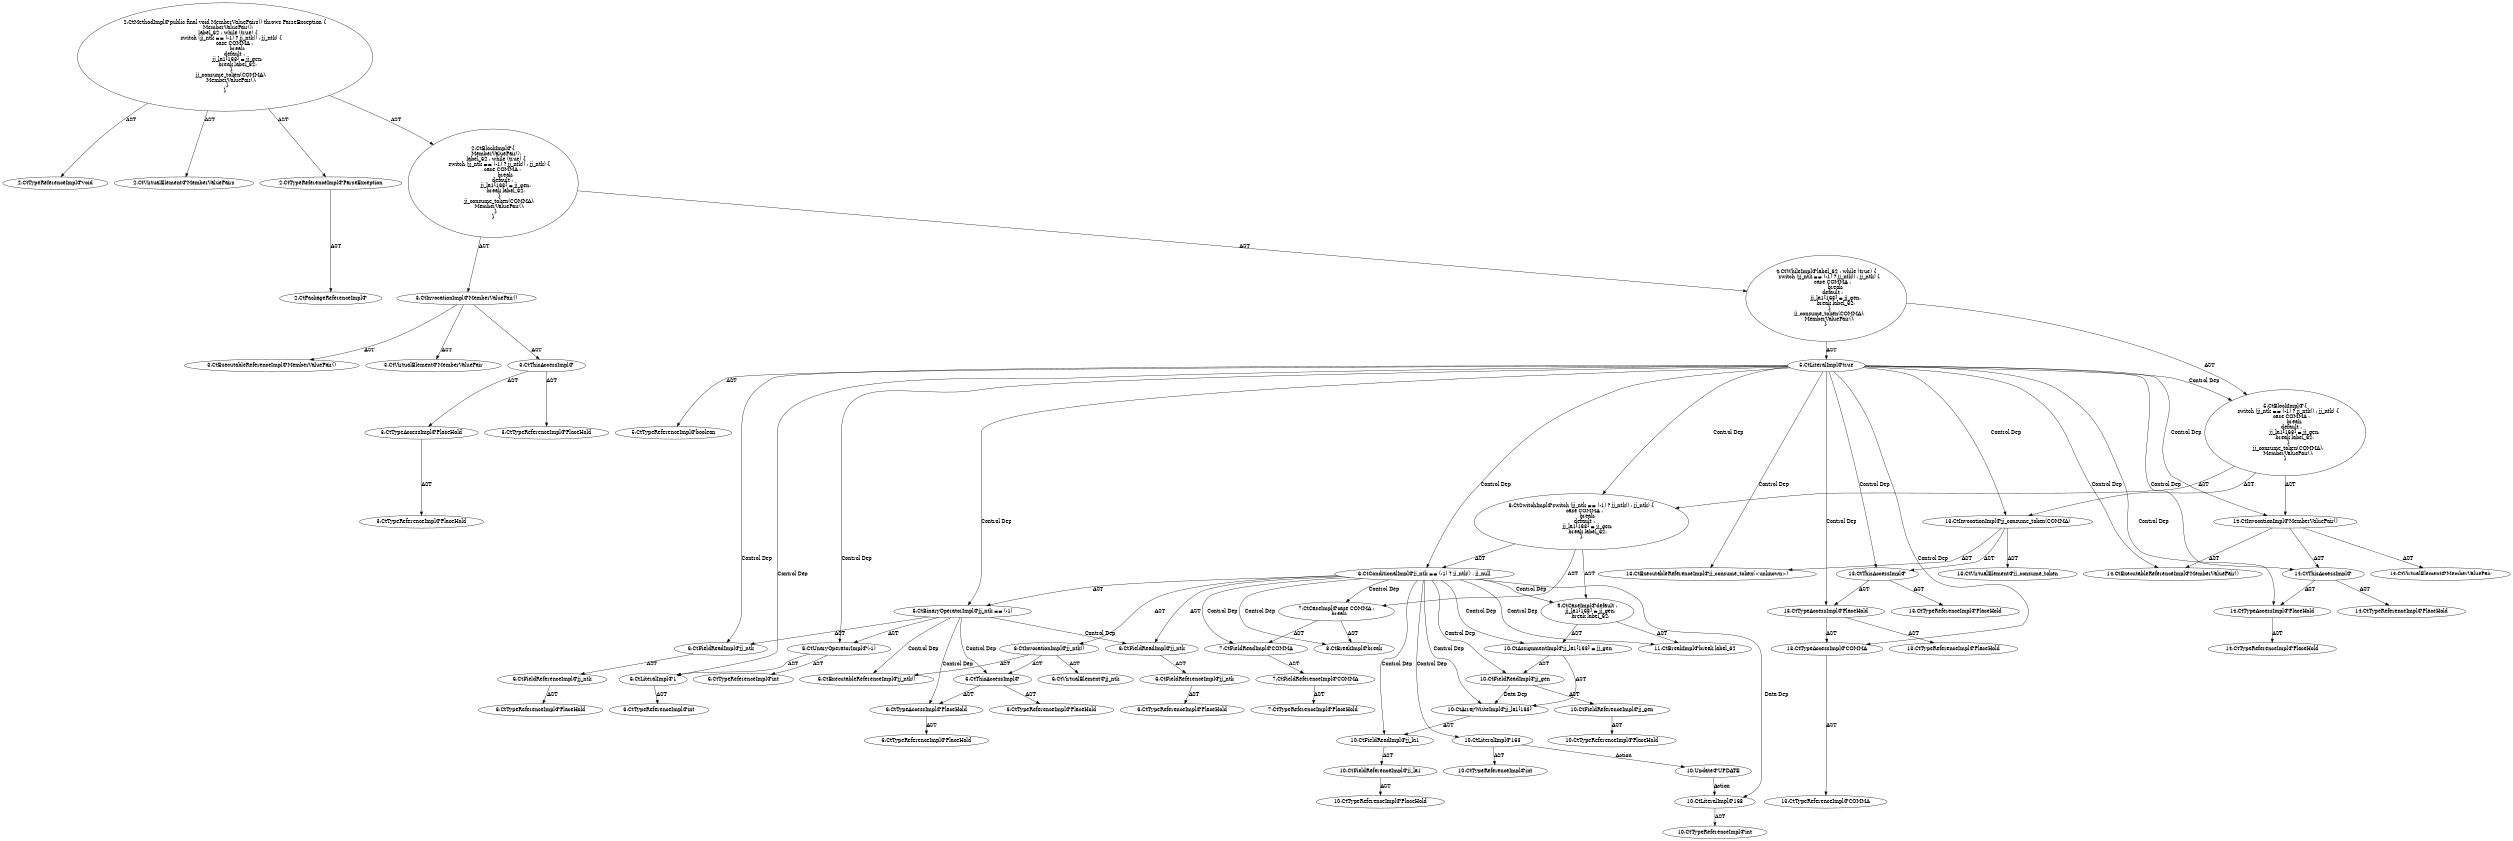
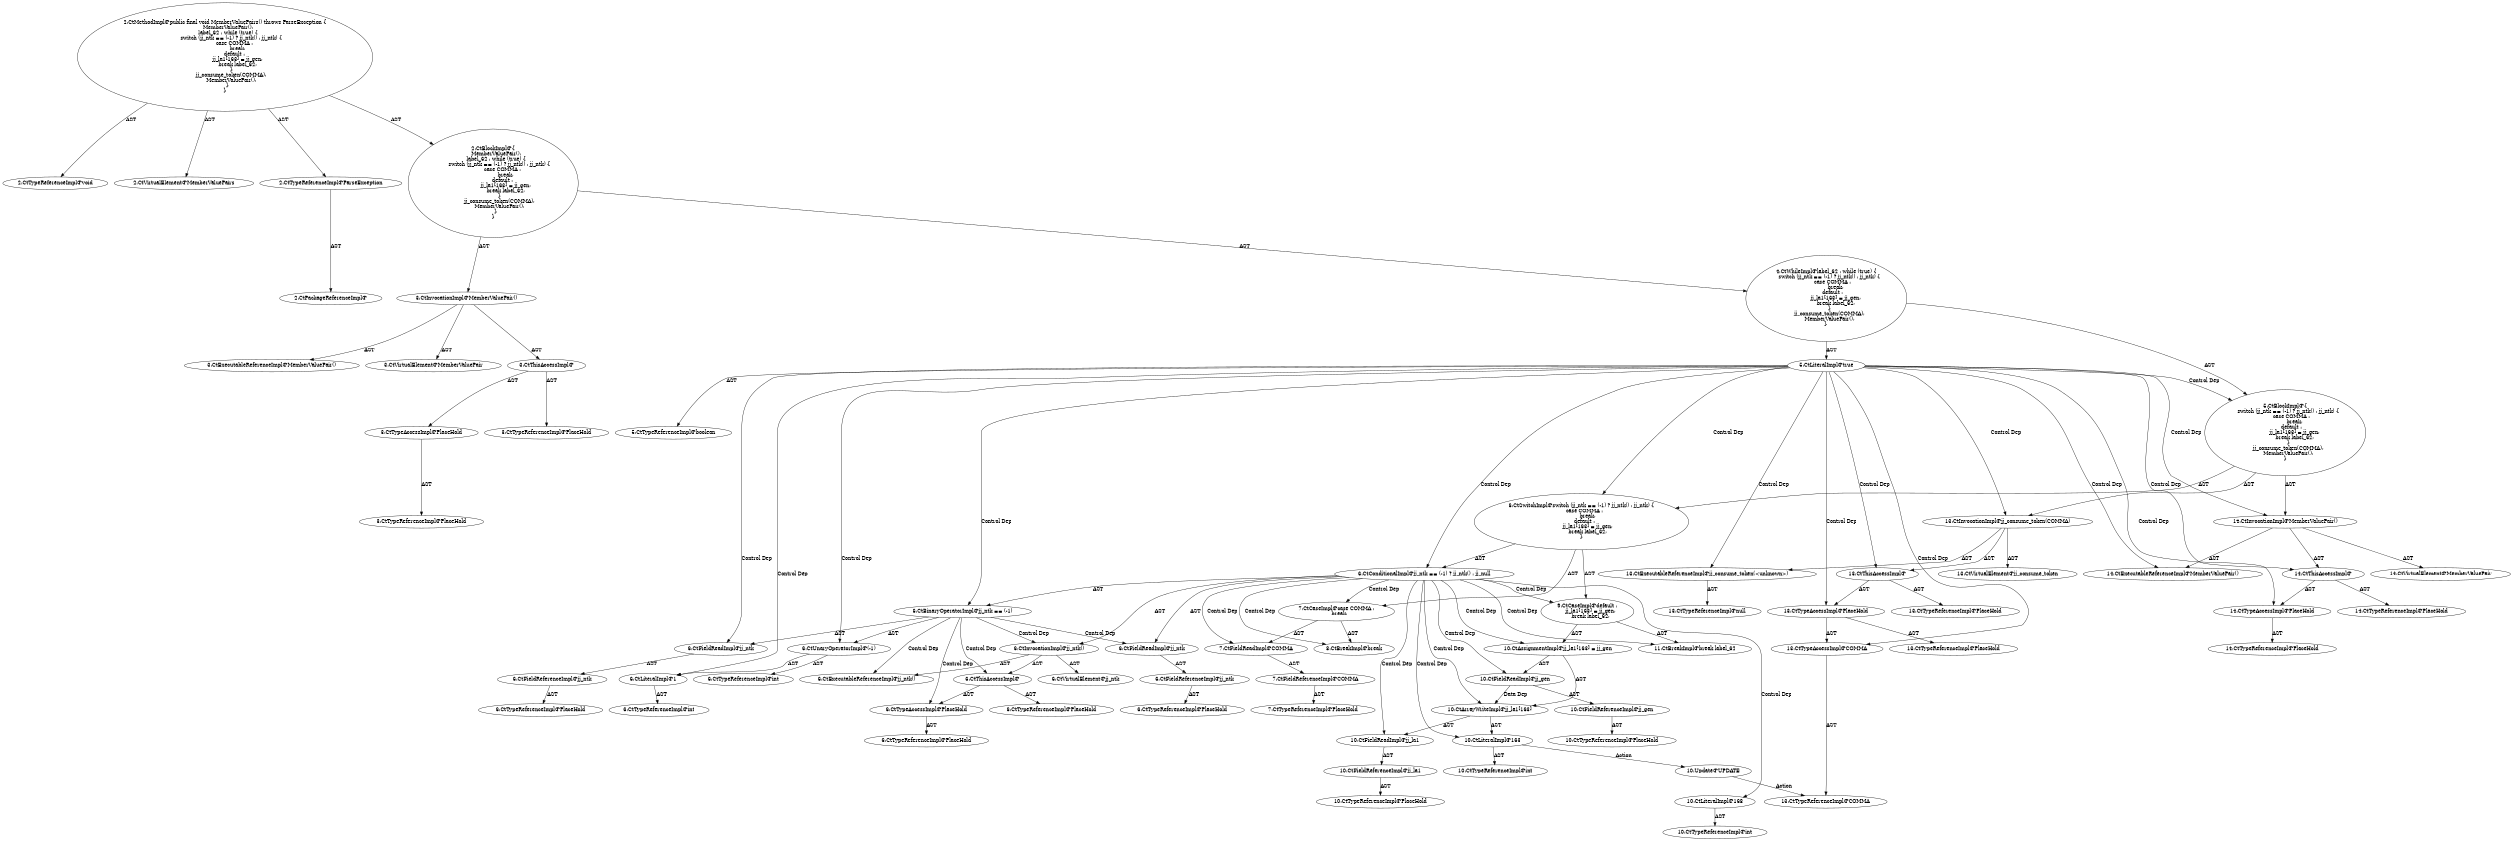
node "13:CtTypeReferenceImpl@null": added
edge "6:CtBinaryOperatorImpl@jj_ntk == (-1)" -> "6:CtInvocationImpl@jj_ntk()": added, label "Control Dep"
edge "6:CtConditionalImpl@jj_ntk == (-1) ? jj_ntk() : jj_null" -> "10:CtLiteralImpl@168": label "Data Dep" -> "Control Dep"
edge "10:CtArrayWriteImpl@jj_la1[163]" -> "10:CtLiteralImpl@163": added, label "AST"
edge "10:Update@UPDATE" -> "10:CtLiteralImpl@168": now "10:Update@UPDATE" -> "13:CtTypeReferenceImpl@COMMA"
